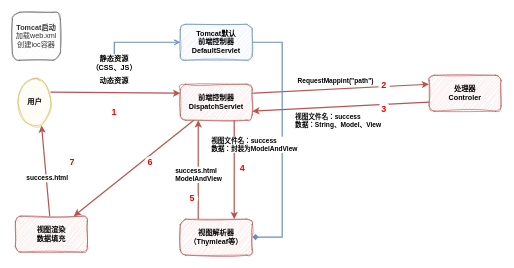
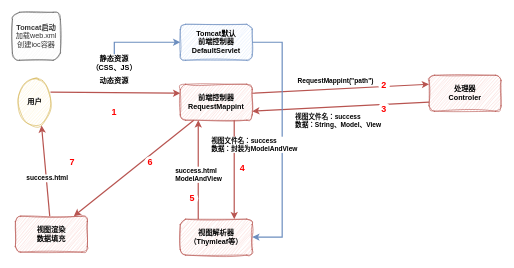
edge "静态资源（CSS、JS）" -> "Tomcat默认 前端控制器 DefaultServlet": arrowhead open -> classic
node "前端控制器 DispatchServlet": label "前端控制器 DispatchServlet" -> "前端控制器 RequestMappint"
edge "Tomcat默认 前端控制器 DefaultServlet" -> "视图解析器 （Thymleaf等）": arrowhead diamond -> classic
